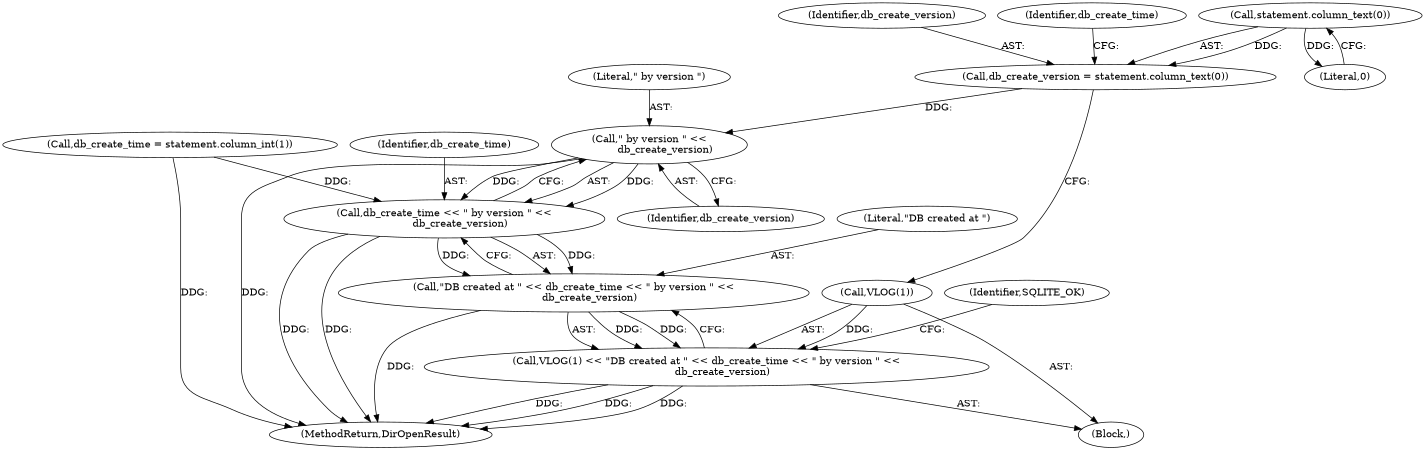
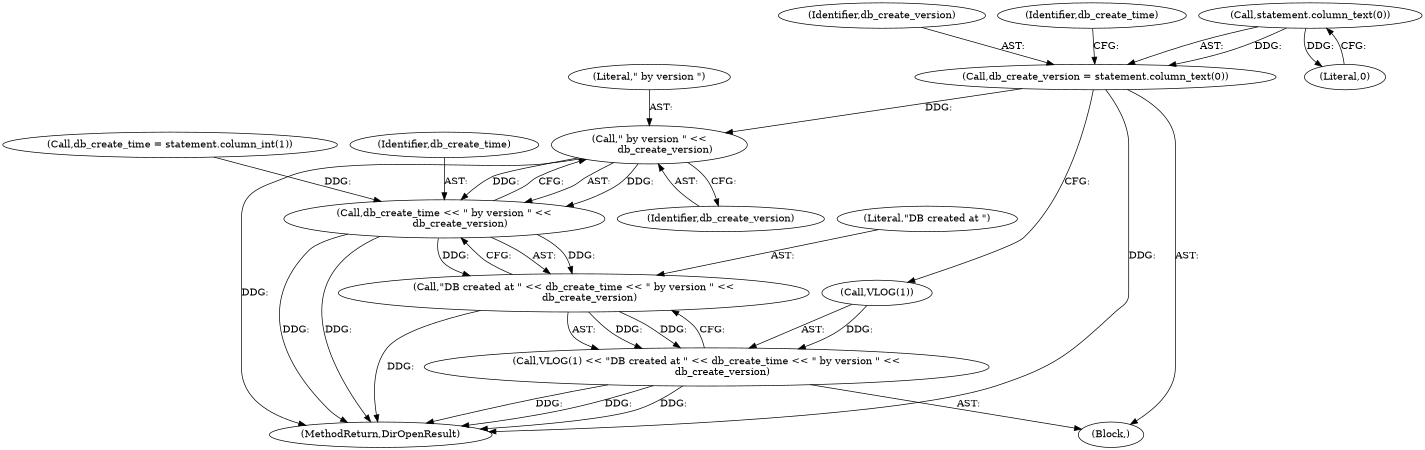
node "(Identifier,SQLITE_OK)": removed
edge "(Call,db_create_time = statement.column_int(1))" -> "(MethodReturn,DirOpenResult)": now "(Call,db_create_version = statement.column_text(0))" -> "(MethodReturn,DirOpenResult)"
edge "(Call,VLOG(1))" -> "(Block,)": now "(Call,db_create_version = statement.column_text(0))" -> "(Block,)"
